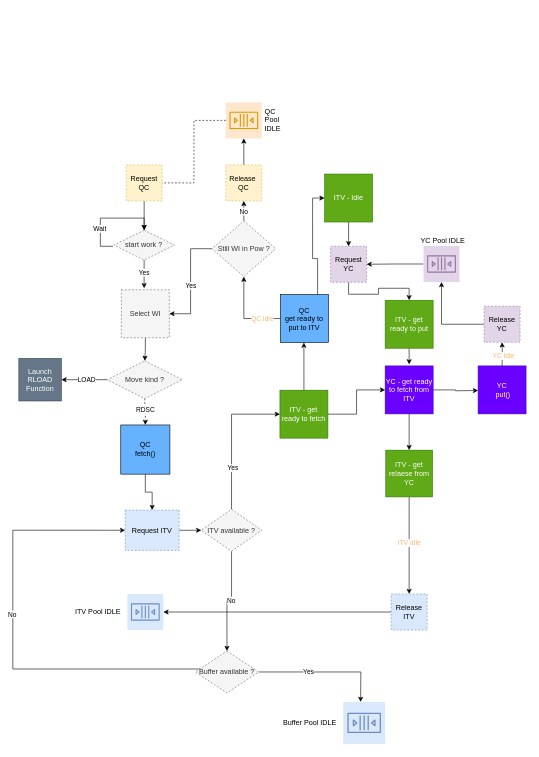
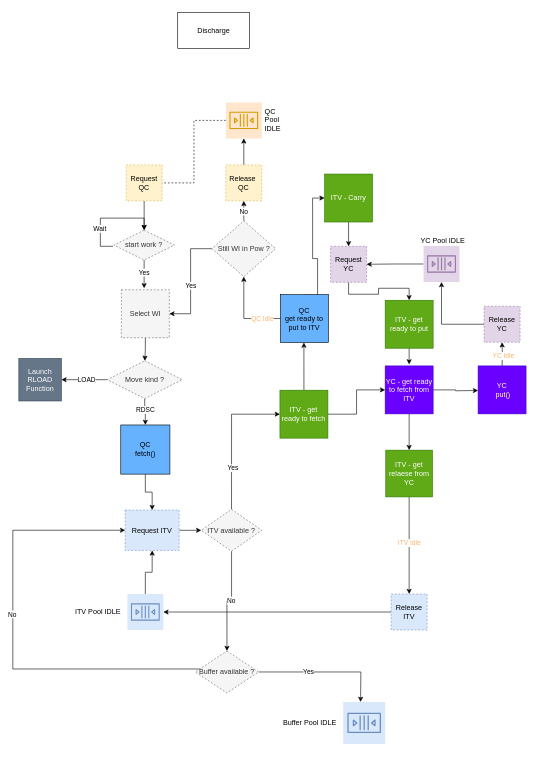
node "Discharge": added
node "ITV - Idle": label "ITV - Idle" -> "ITV - Carry"
edge "Move kind ?" -> "QC fetch()": style dashed -> solid
edge "ITV Pool IDLE" -> "Request ITV": added
